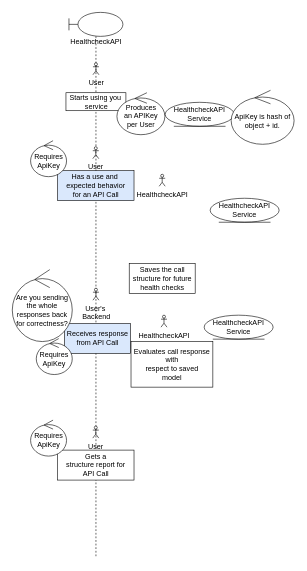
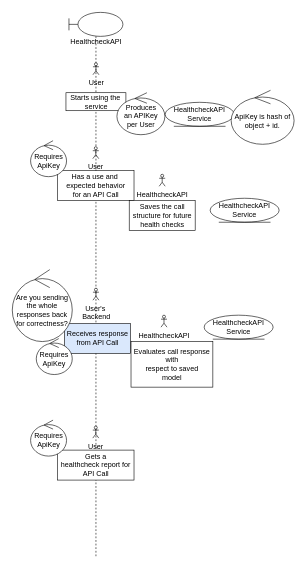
node "Starts using you service": label "Starts using you service" -> "Starts using the service"
node "Has a use and expected behavior for an API Call": fillcolor #dae8fc -> #ffffff
node "Saves the call structure for future health checks": moved (162, 279) -> (162, 216)
node "Gets a structure report for API Call": label "Gets a structure report for API Call" -> "Gets a healthcheck report for API Call"
